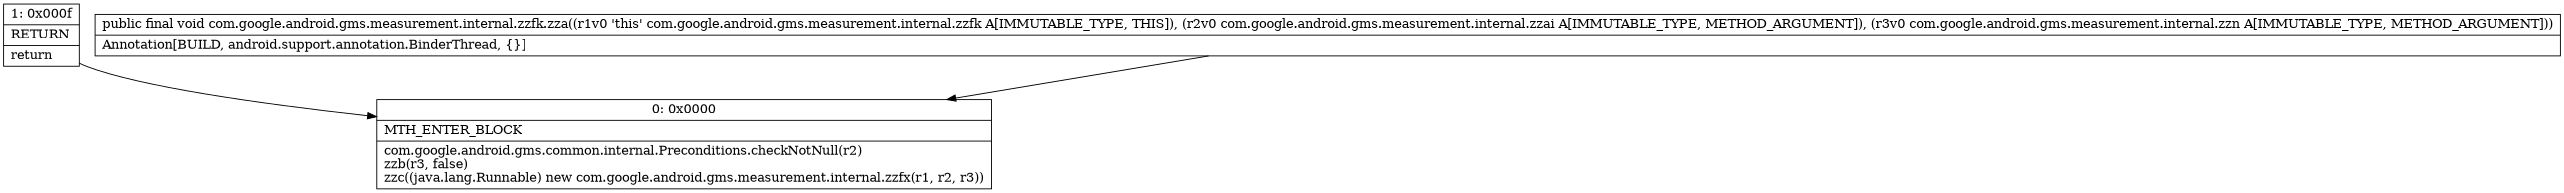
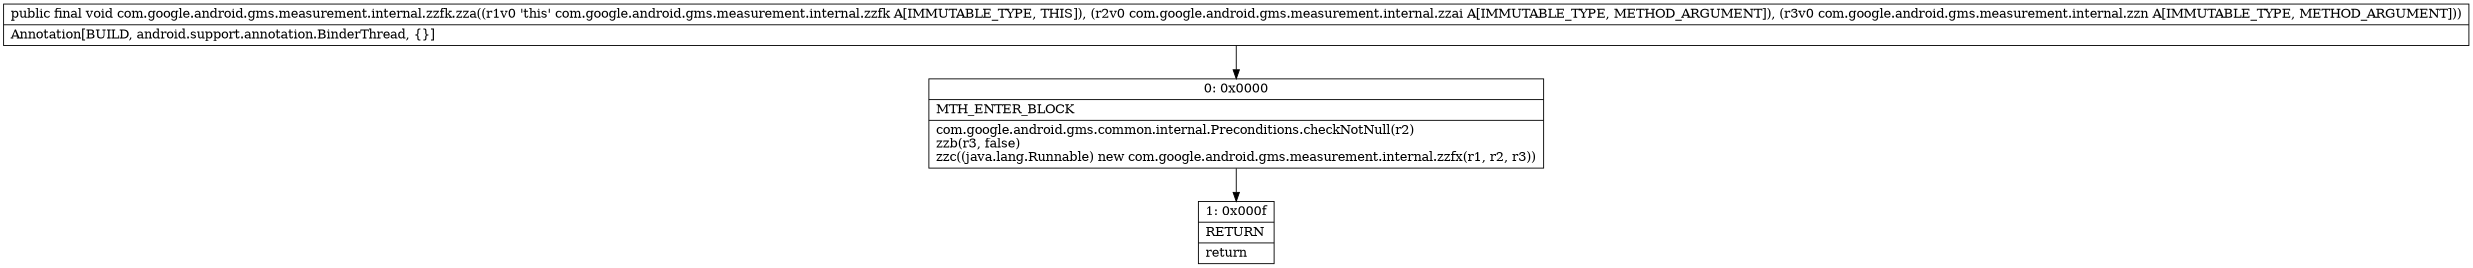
edge "1: 0x000f" -> "0: 0x0000": reversed
